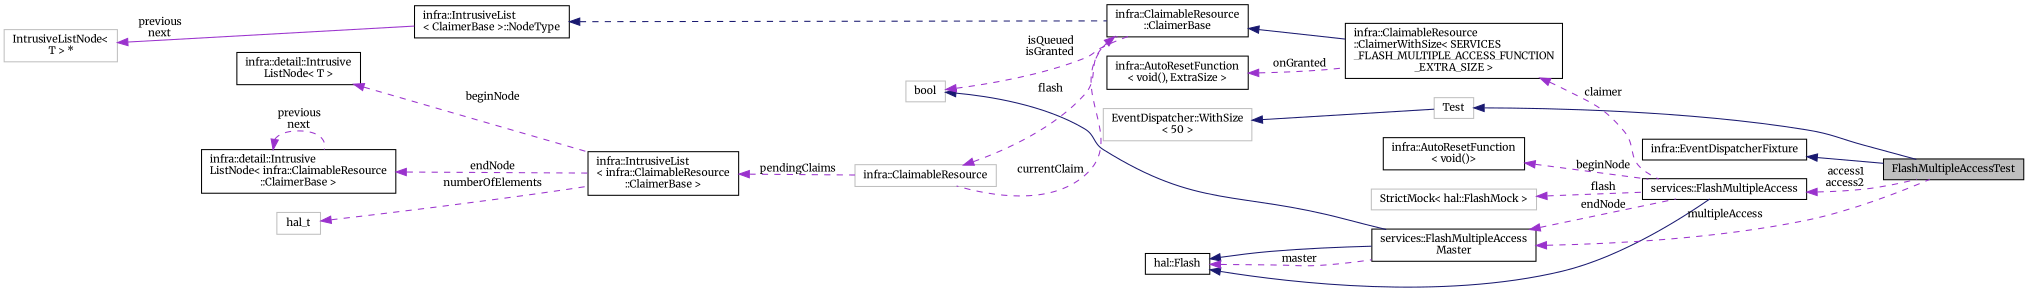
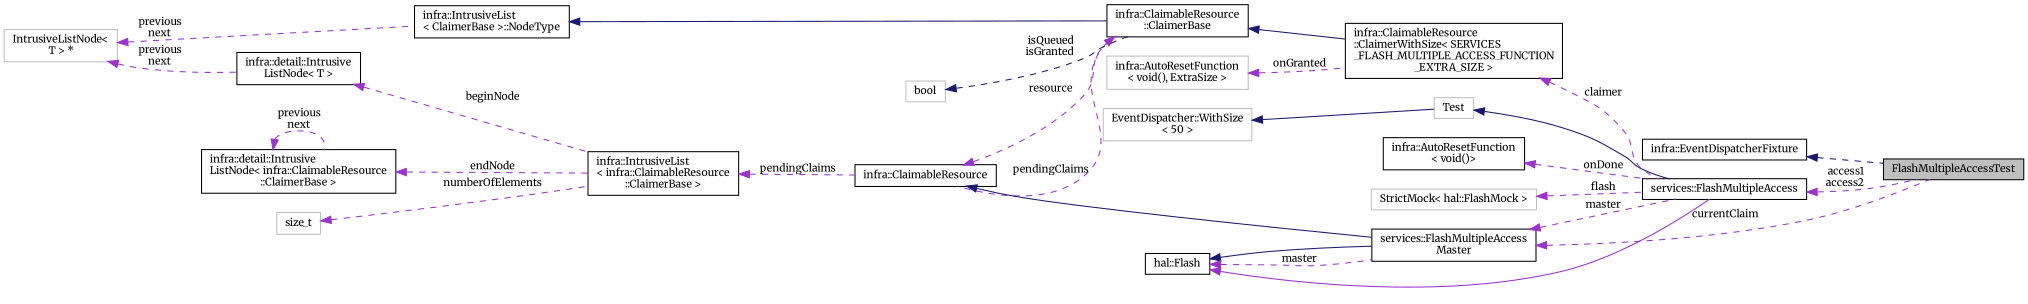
edge "infra::ClaimableResource ::ClaimerBase" -> "infra::IntrusiveList < ClaimerBase >::NodeType": style dashed -> solid
edge "infra::IntrusiveList < ClaimerBase >::NodeType" -> "IntrusiveListNode< T > *": style solid -> dashed
edge "infra::detail::Intrusive ListNode< T >" -> "IntrusiveListNode< T > *": added, label "previous next"
edge "infra::ClaimableResource ::ClaimerBase" -> "bool": color darkorchid3 -> midnightblue
node "infra::AutoResetFunction < void(), ExtraSize >": color black -> grey75
edge "infra::ClaimableResource ::ClaimerBase" -> "infra::ClaimableResource": label " flash" -> " resource"
edge "FlashMultipleAccessTest" -> "Test": now "services::FlashMultipleAccess" -> "Test"
edge "FlashMultipleAccessTest" -> "infra::EventDispatcherFixture": style solid -> dashed
edge "services::FlashMultipleAccess" -> "infra::AutoResetFunction < void()>": label " beginNode" -> " onDone"
edge "infra::ClaimableResource" -> "infra::ClaimableResource ::ClaimerBase": label " currentClaim" -> " pendingClaims"
node "infra::ClaimableResource": color grey75 -> black
edge "services::FlashMultipleAccess Master" -> "bool": now "services::FlashMultipleAccess Master" -> "infra::ClaimableResource"
edge "services::FlashMultipleAccess" -> "services::FlashMultipleAccess Master": label " endNode" -> " master"
edge "FlashMultipleAccessTest" -> "services::FlashMultipleAccess Master": label " multipleAccess" -> " currentClaim"
node "hal_t": label "hal_t" -> "size_t"
edge "services::FlashMultipleAccess" -> "hal::Flash": color midnightblue -> darkorchid3
